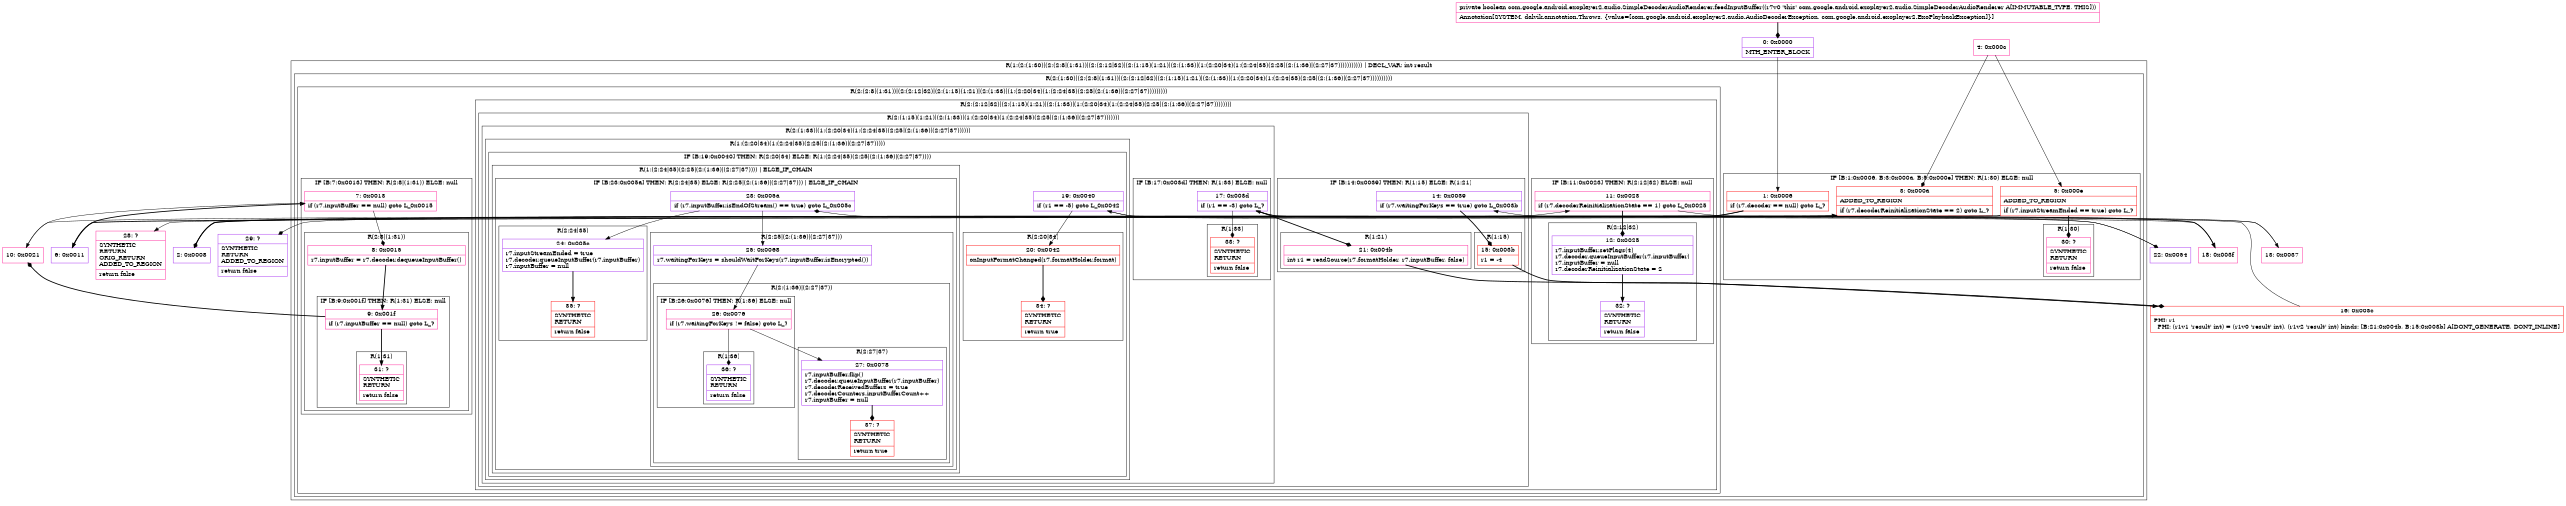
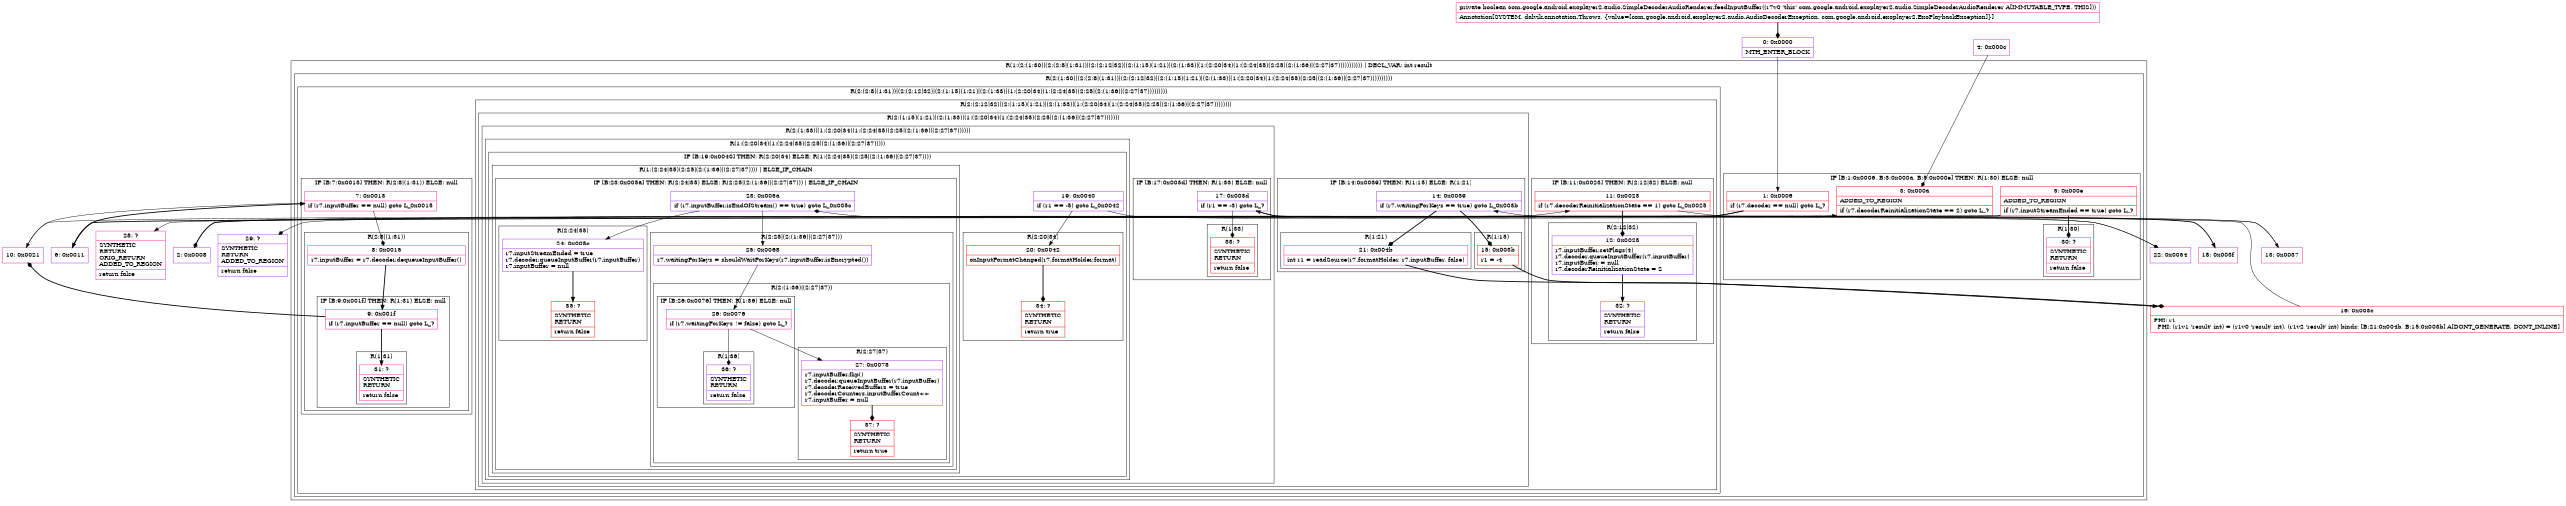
edge "4: 0x000c" -> "5: 0x000e": removed
node "11: 0x0023": color deeppink -> red
edge "2: 0x0008" -> "3: 0x000a": style bold -> solid
edge "18: 0x003f" -> "19: 0x0040": removed
edge "17: 0x003d" -> "21: 0x004b": now "14: 0x0039" -> "21: 0x004b"
